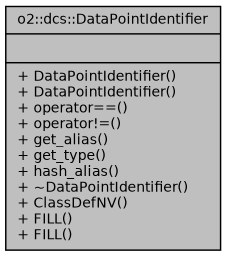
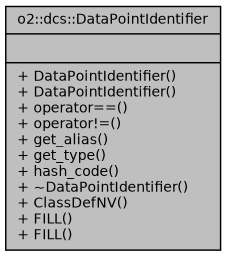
node "o2::dcs::DataPointIdentifier": text "+ hash_alias()" -> "+ hash_code()"
